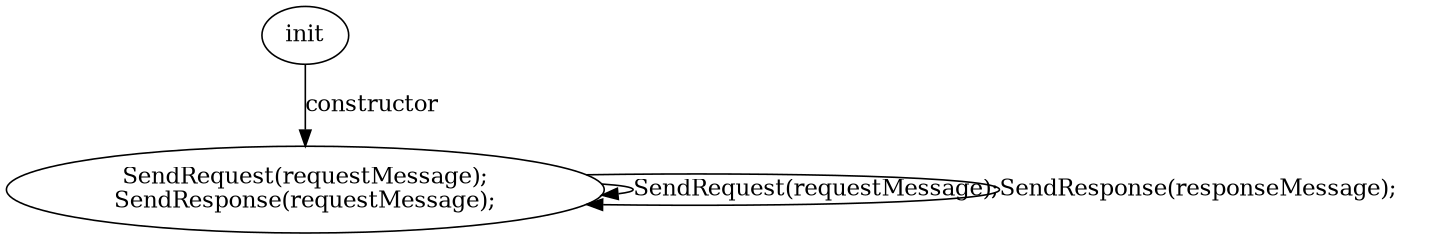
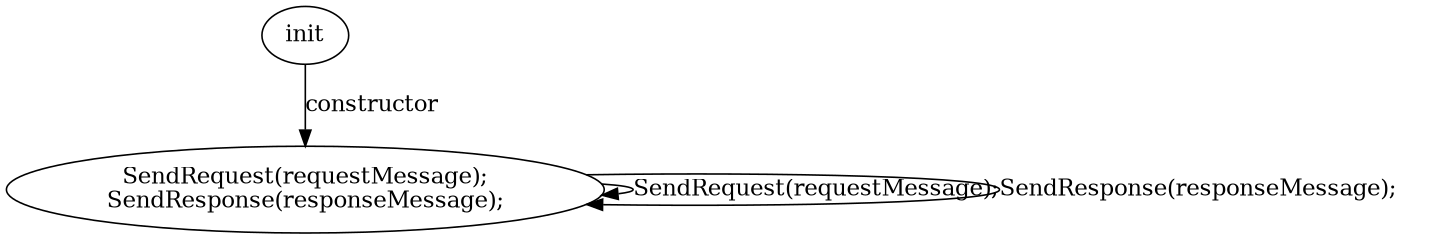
node "SendRequest(requestMessage); SendResponse(requestMessage);": label "SendRequest(requestMessage); SendResponse(requestMessage);" -> "SendRequest(requestMessage); SendResponse(responseMessage);"
